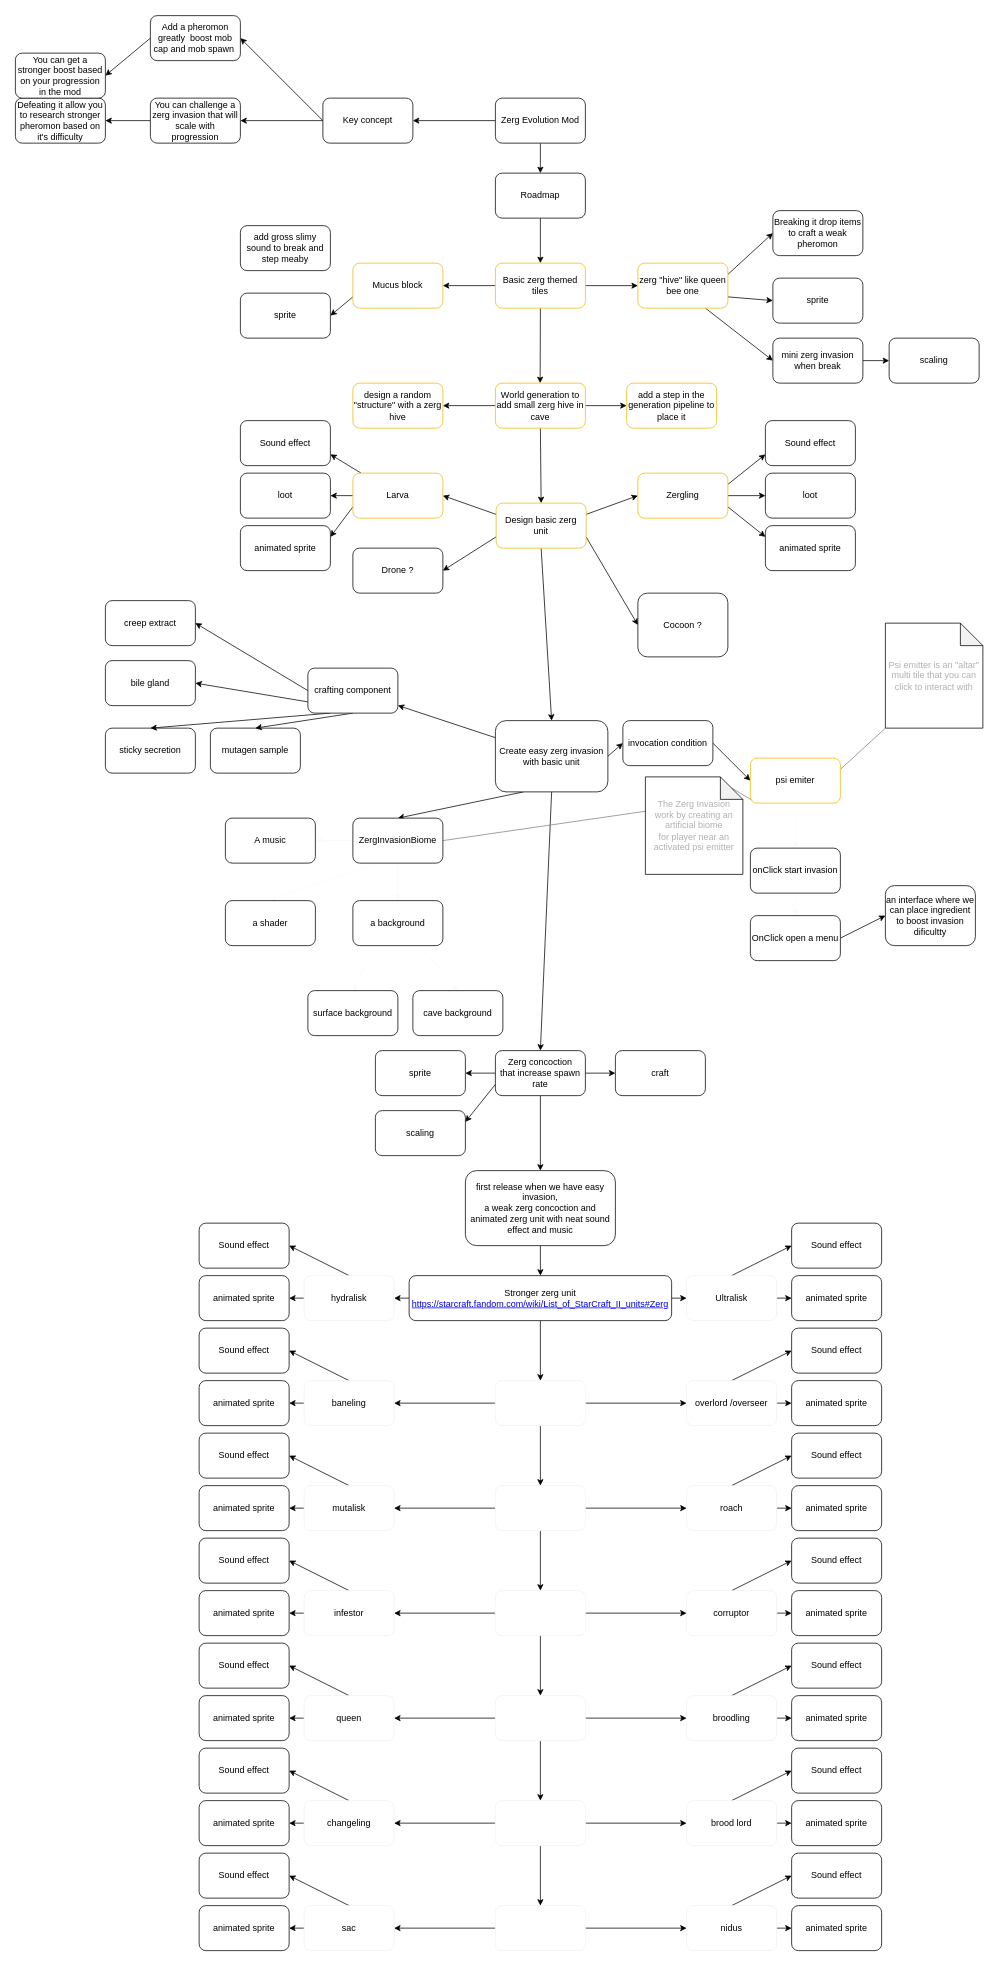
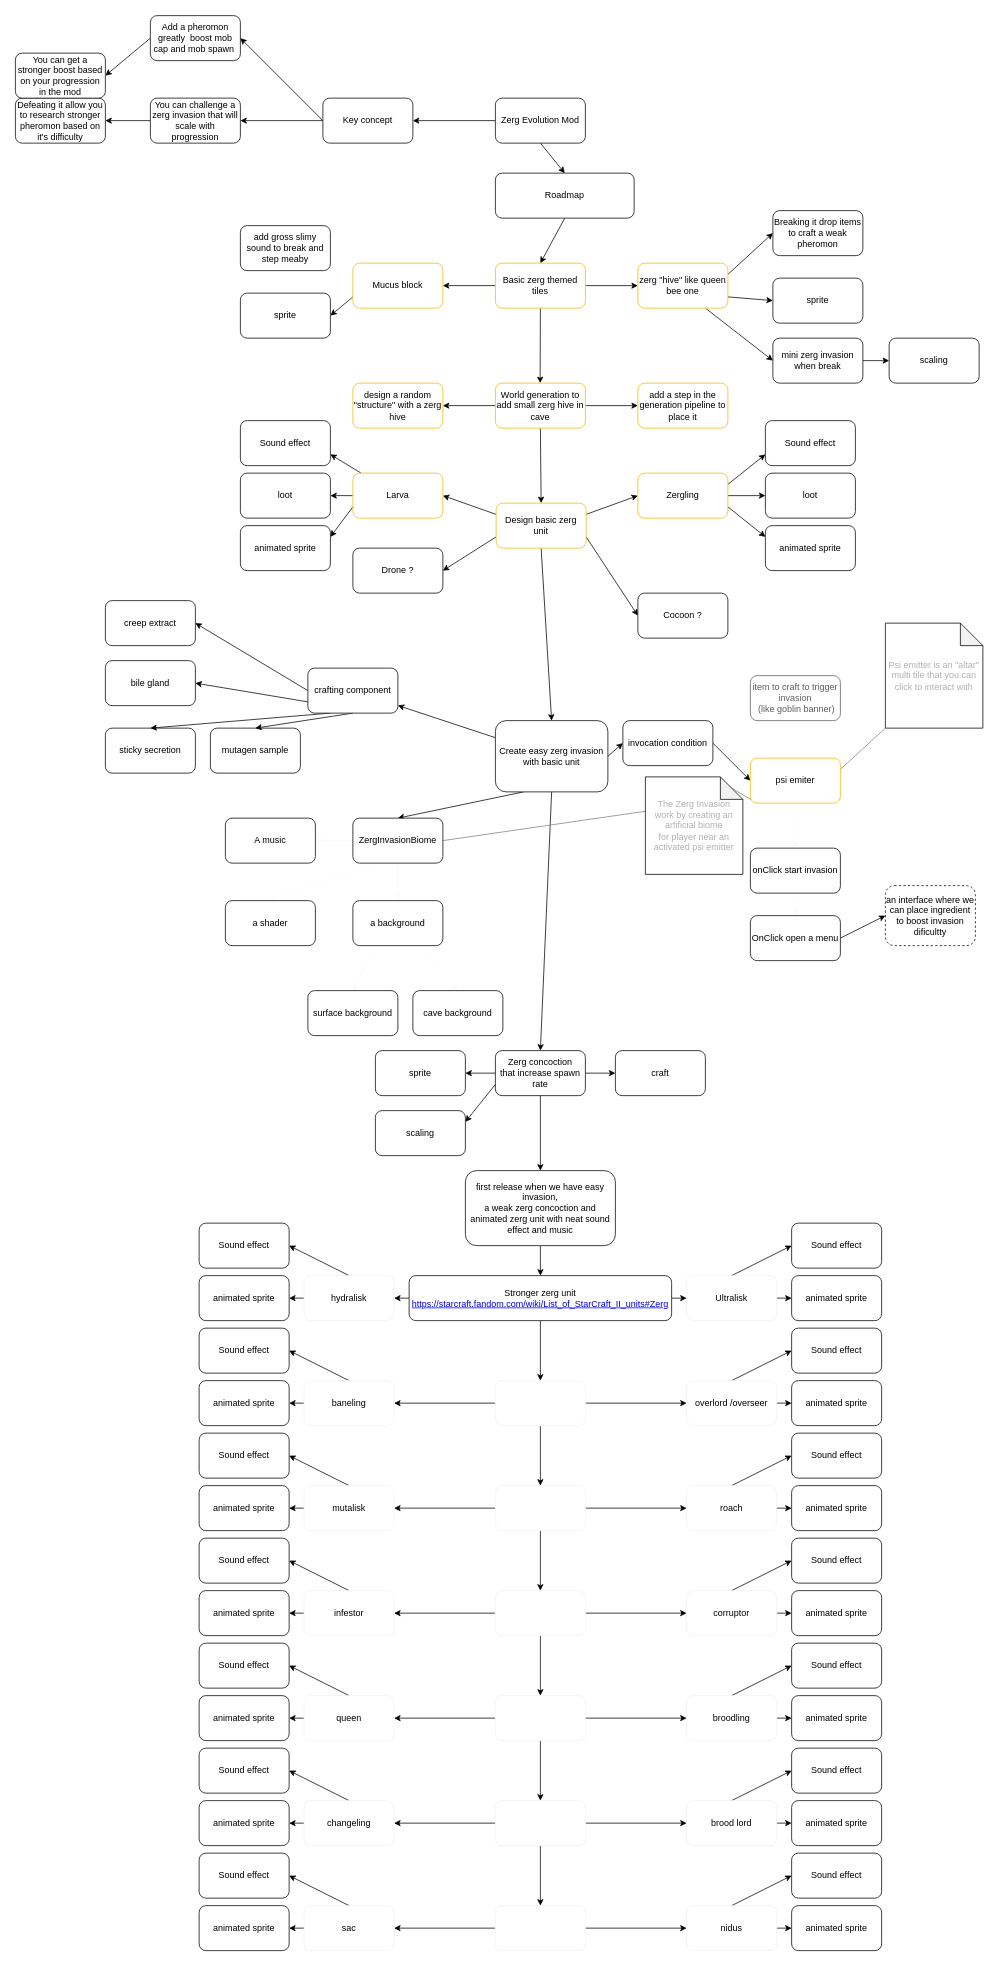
node "Roadmap": size 90x45 -> 139x45
node "add a step in the generation pipeline to place it": moved (672, 405) -> (683, 405)
node "Cocoon ?": size 90x64 -> 90x45
node "item to craft to trigger invasion (like goblin banner)": added
node "an interface where we can place ingredient to boost invasion dificultty": style solid -> dashed
